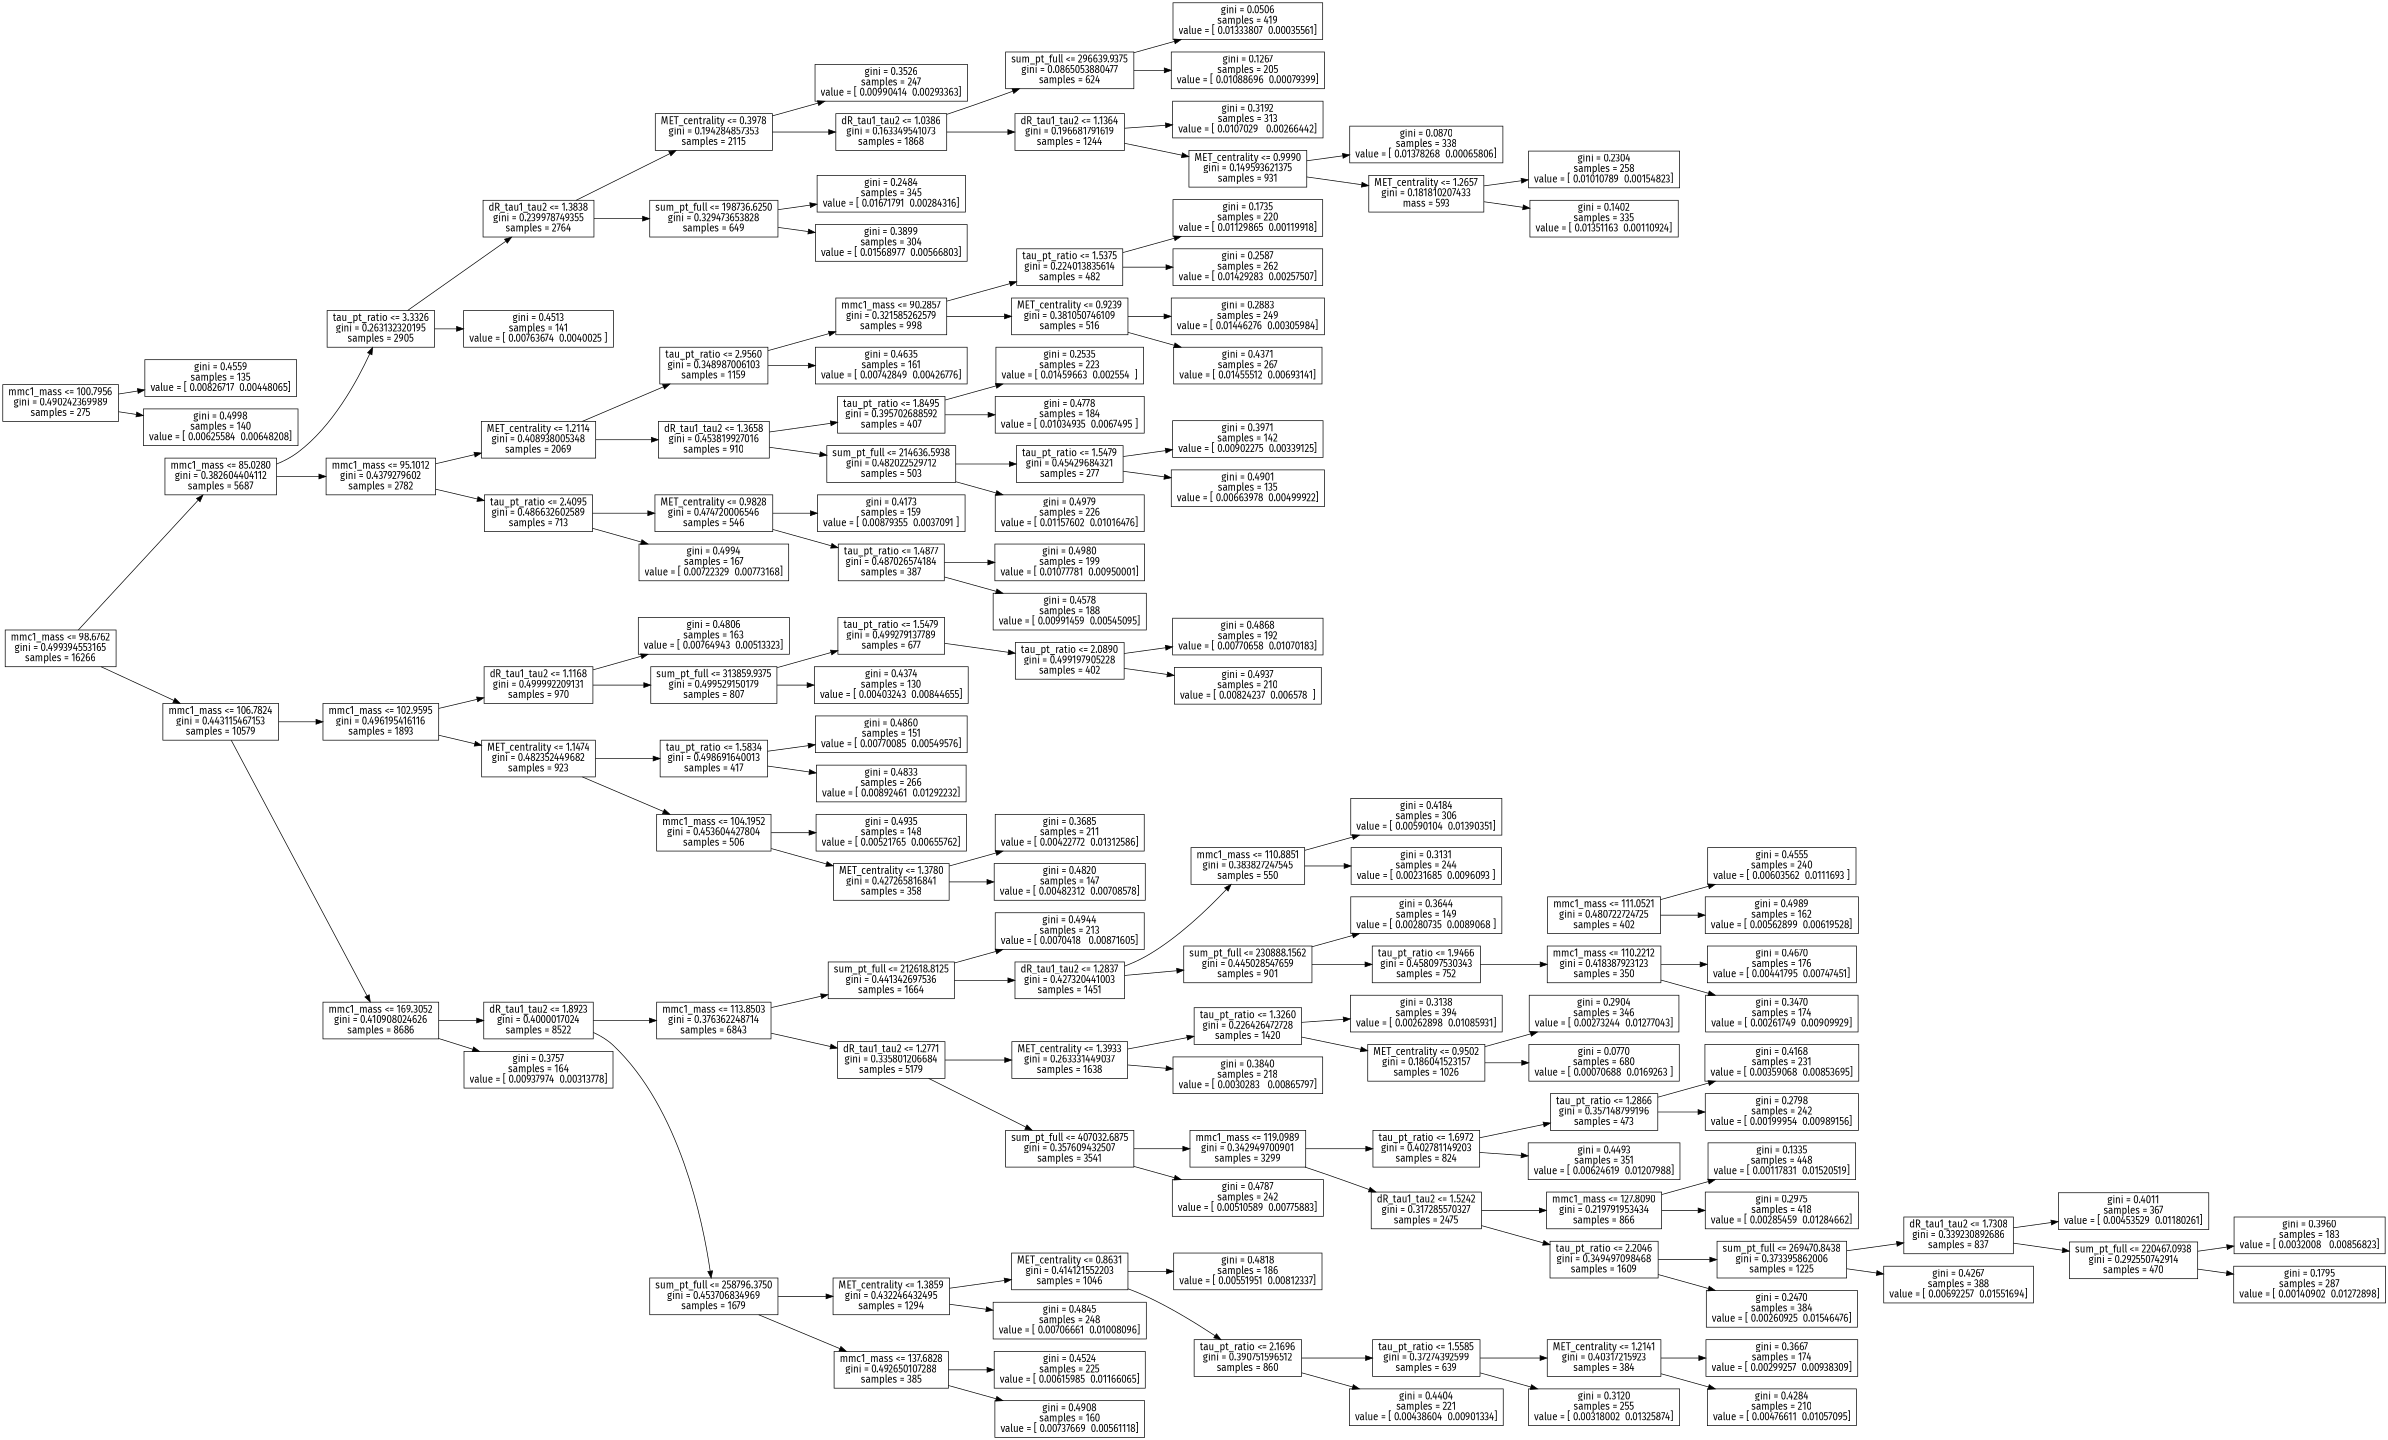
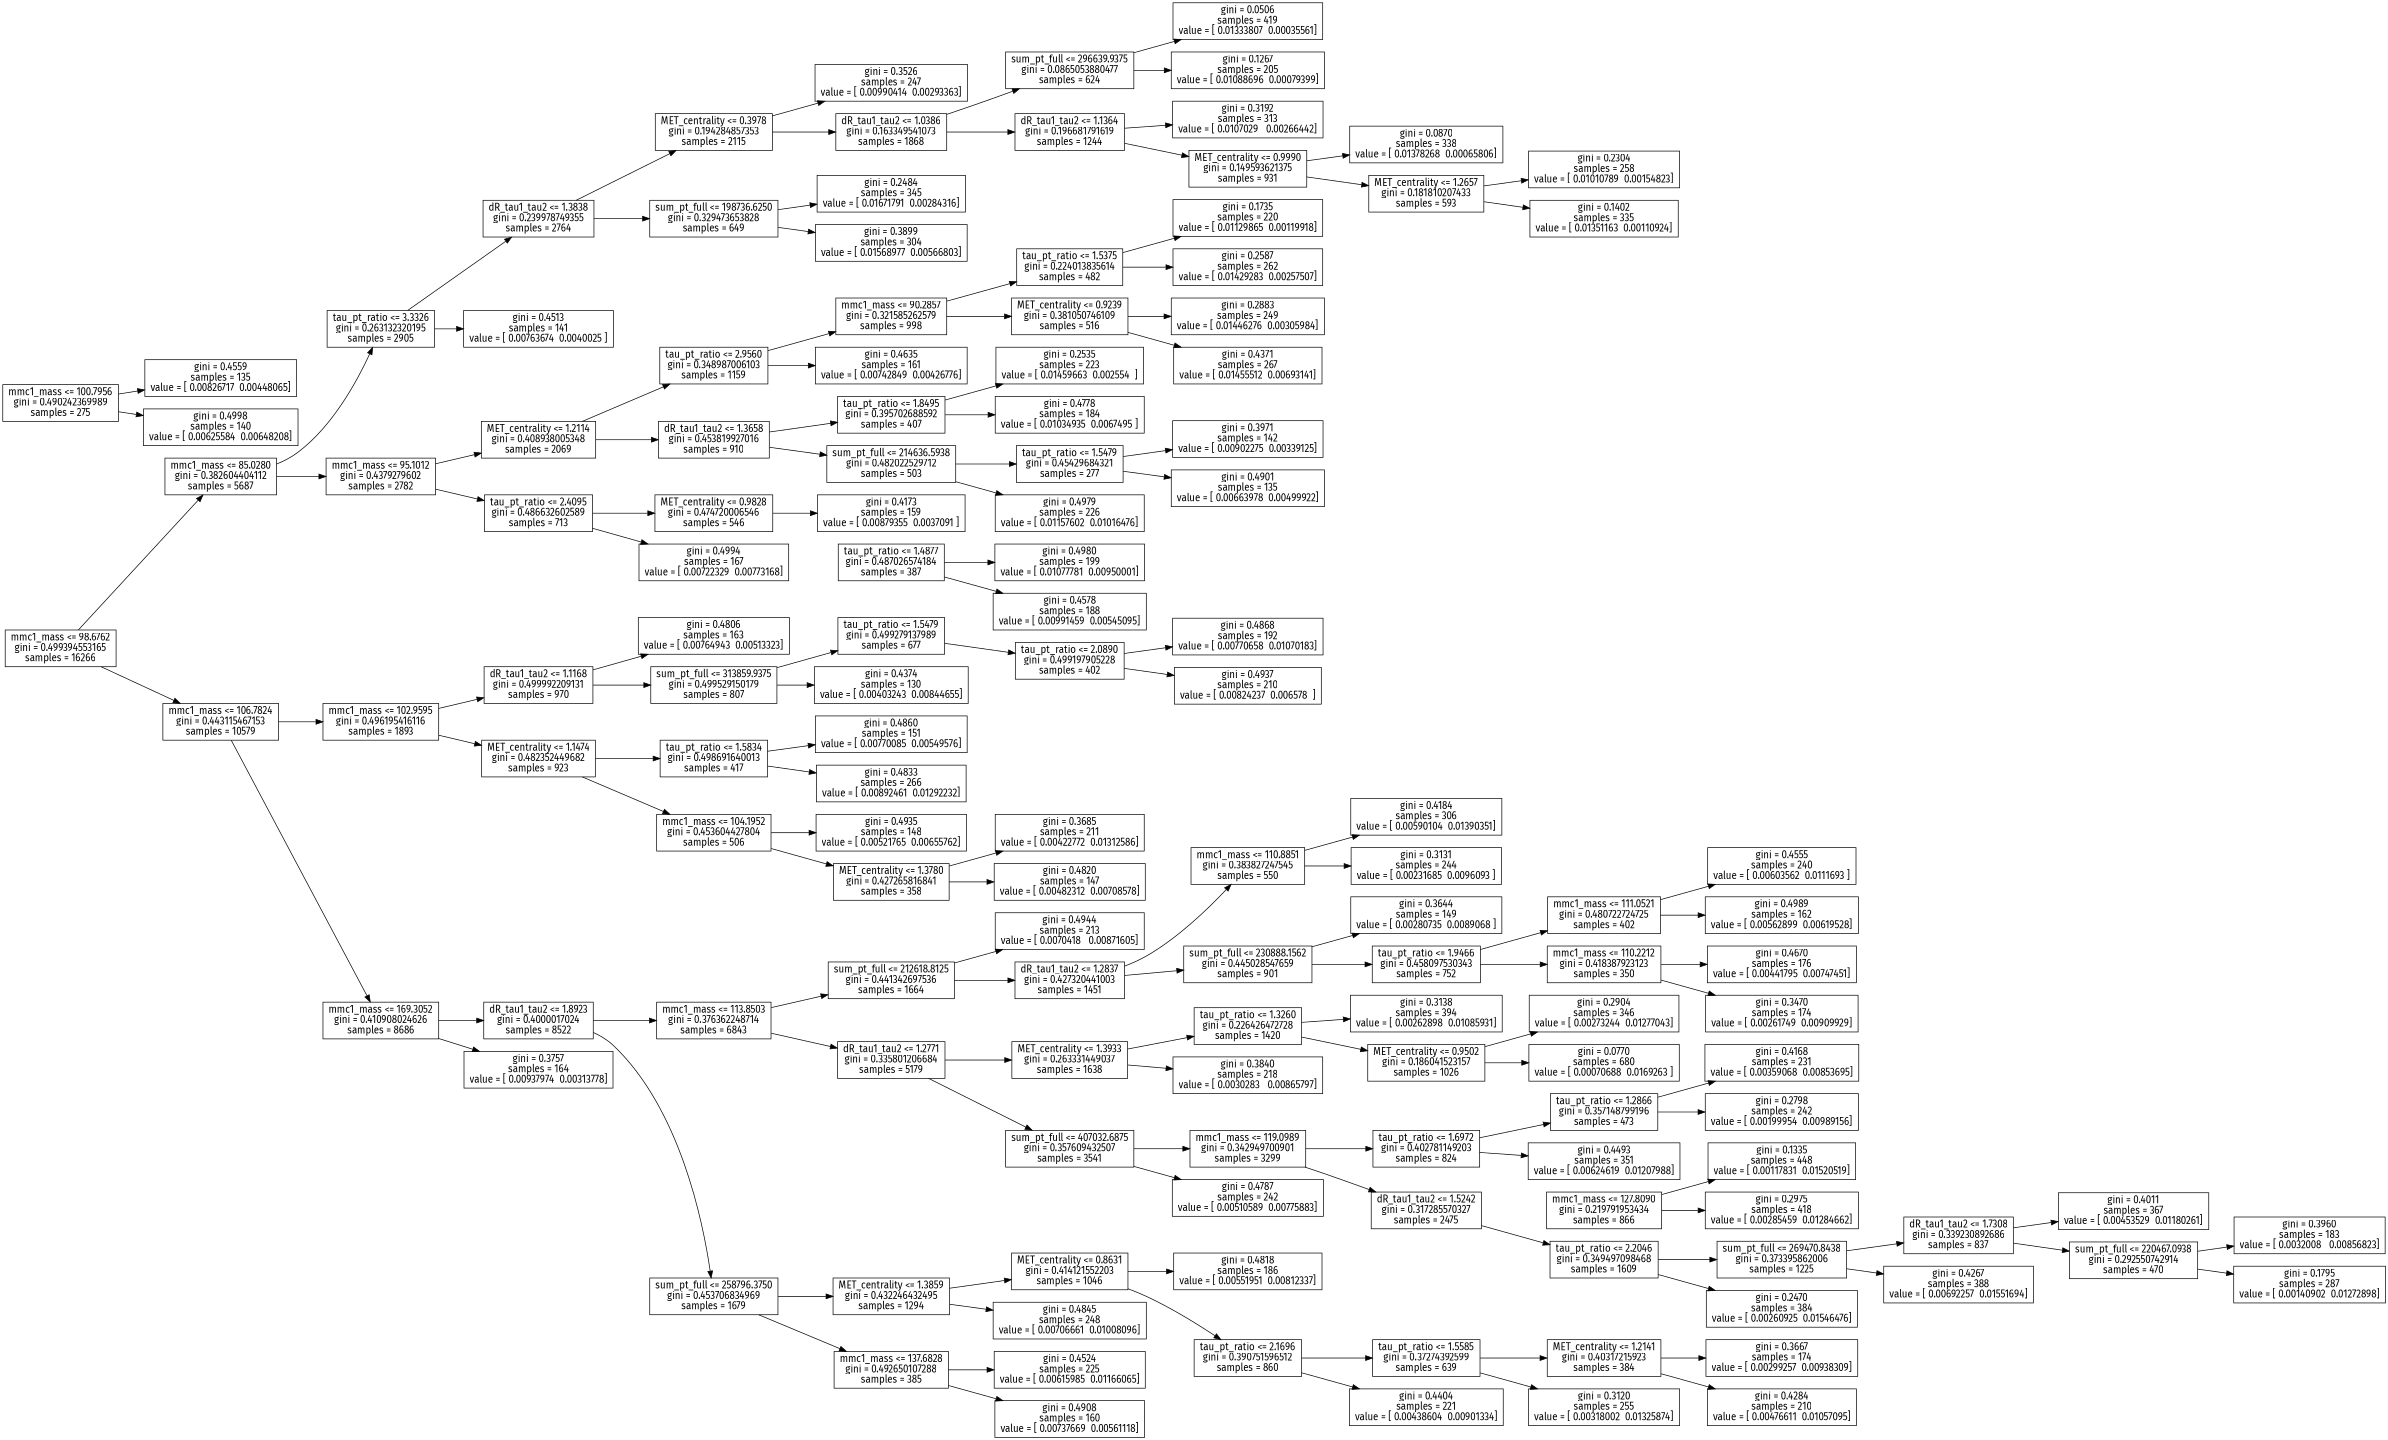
node "MET_centrality <= 1.2657 gini = 0.181810207433 mass = 593": label "MET_centrality <= 1.2657 gini = 0.181810207433 mass = 593" -> "MET_centrality <= 1.2657 gini = 0.181810207433 samples = 593"
edge "MET_centrality <= 0.9828 gini = 0.474720006546 samples = 546" -> "tau_pt_ratio <= 1.4877 gini = 0.487026574184 samples = 387": removed
node "tau_pt_ratio <= 1.5479 gini = 0.499279137789 samples = 677": label "tau_pt_ratio <= 1.5479 gini = 0.499279137789 samples = 677" -> "tau_pt_ratio <= 1.5479 gini = 0.499279137989 samples = 677"
edge "tau_pt_ratio <= 1.9466 gini = 0.458097530343 samples = 752" -> "mmc1_mass <= 111.0521 gini = 0.480722724725 samples = 402": added
edge "dR_tau1_tau2 <= 1.5242 gini = 0.317285570327 samples = 2475" -> "mmc1_mass <= 127.8090 gini = 0.219791953434 samples = 866": removed
